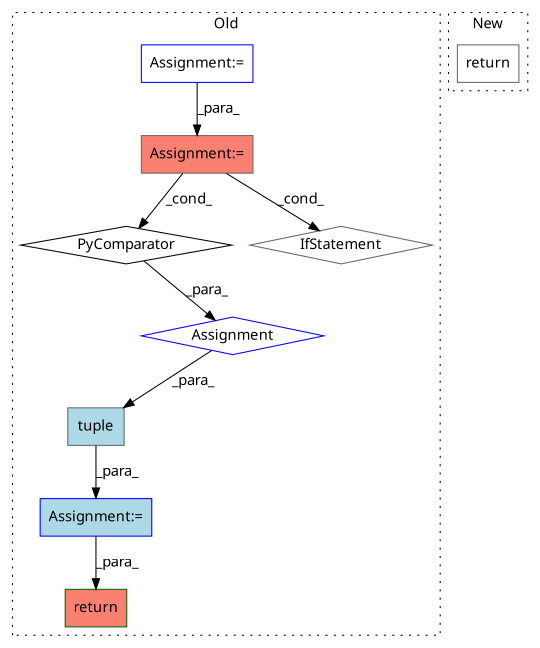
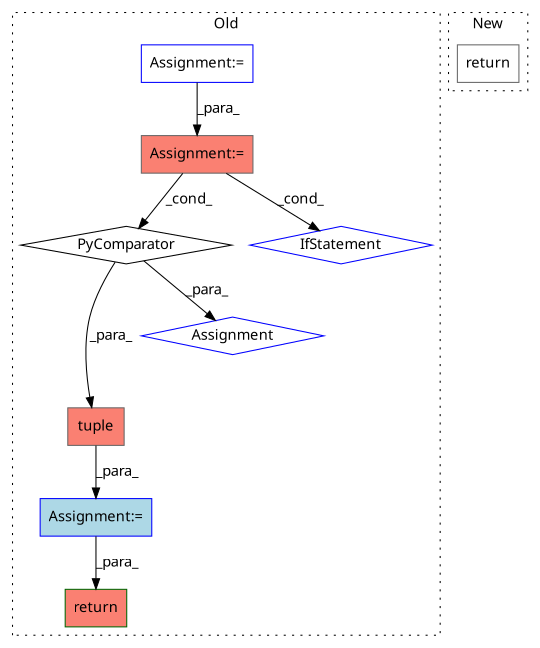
node "IfStatement": color gray40 -> blue
edge "Assignment" -> "tuple": now "PyComparator" -> "tuple"
node "tuple": fillcolor lightblue -> salmon
